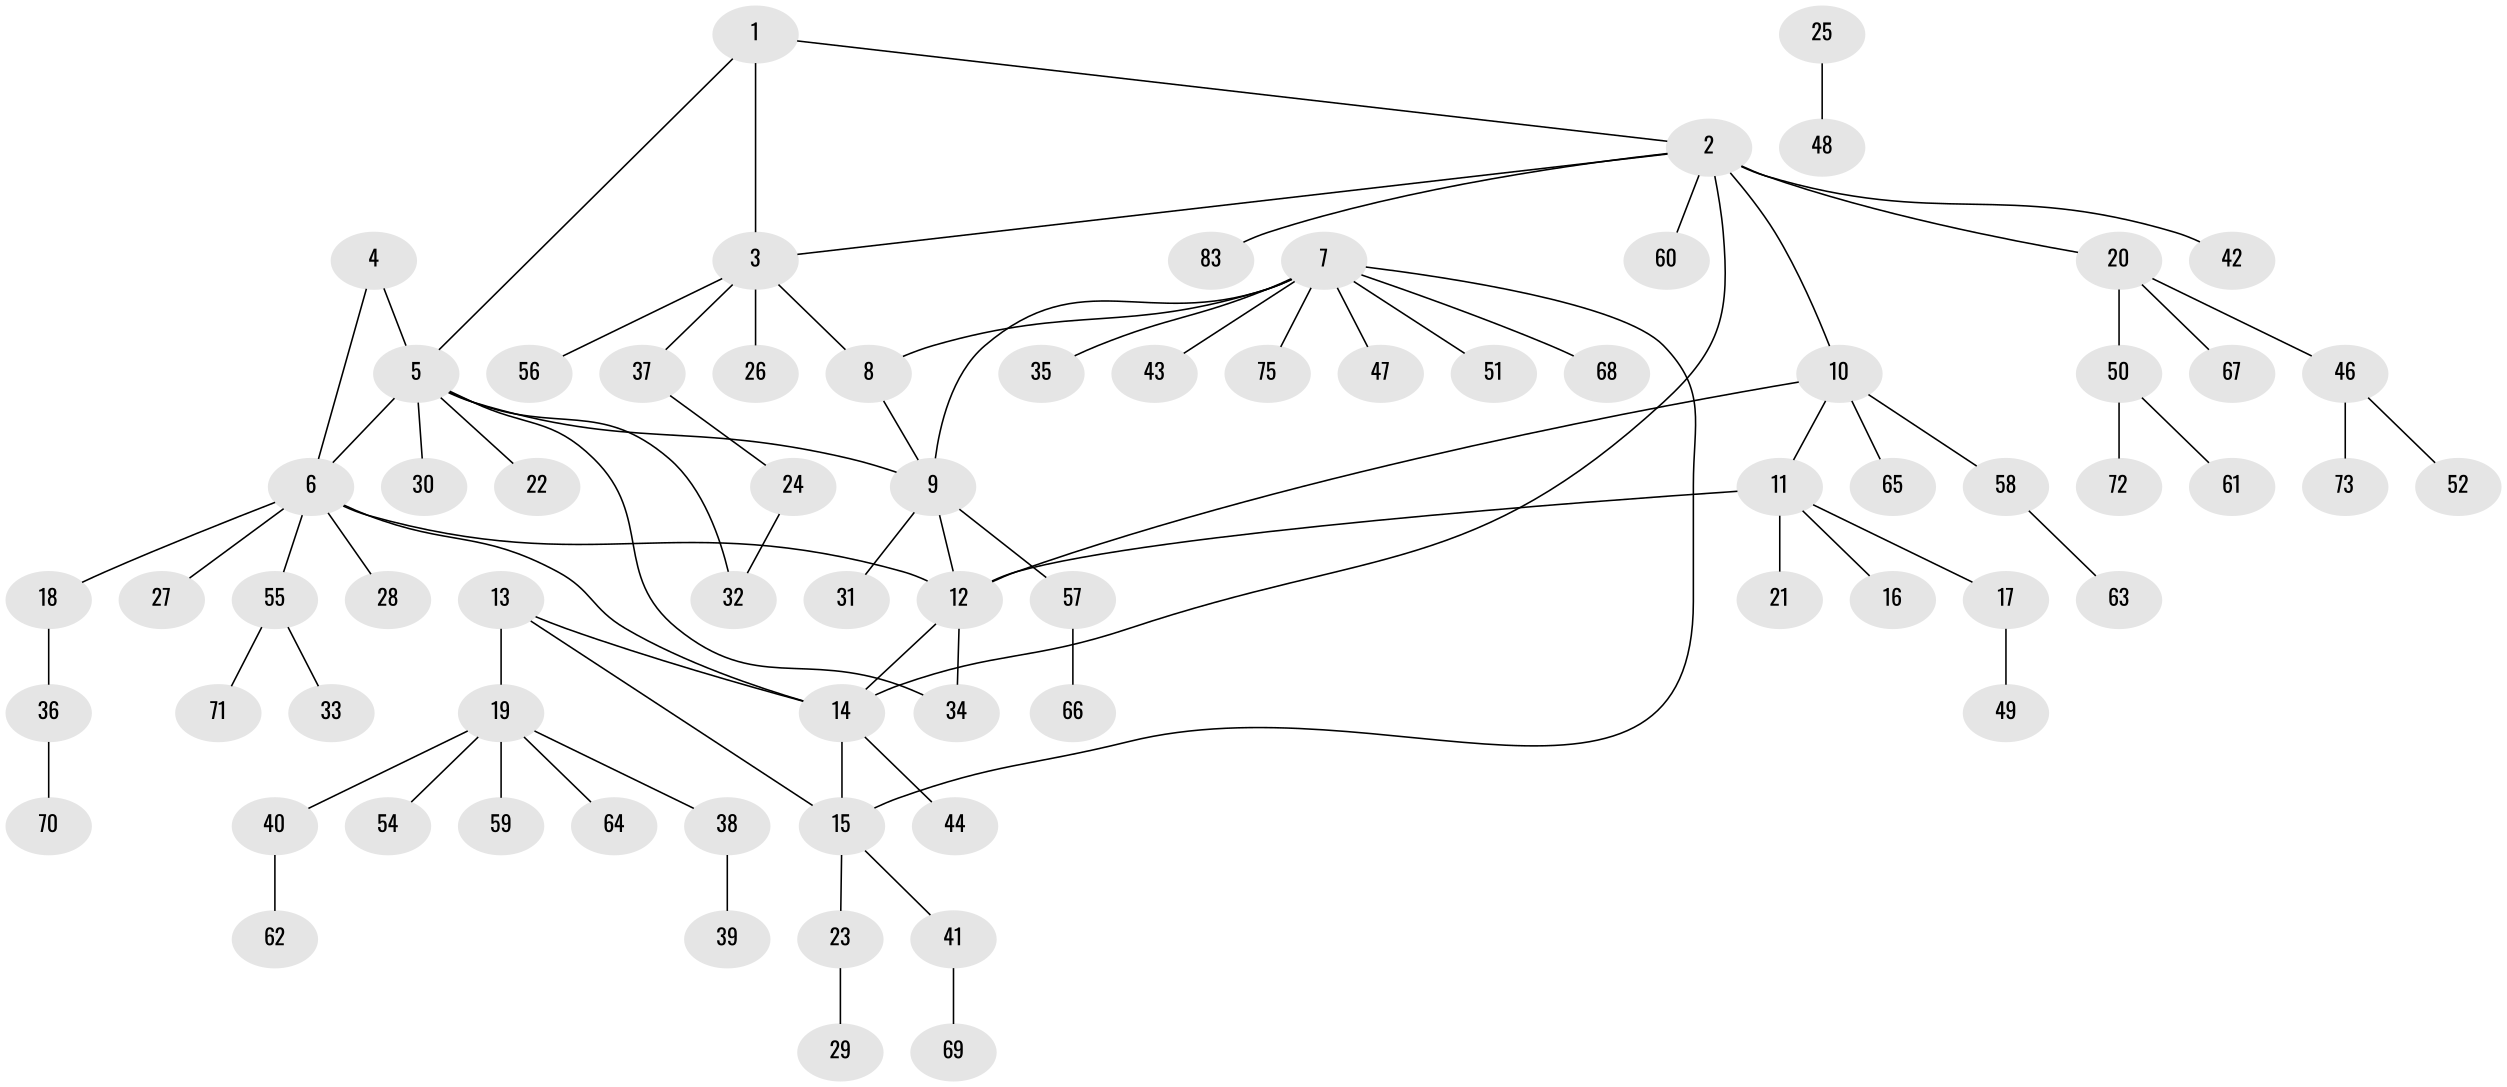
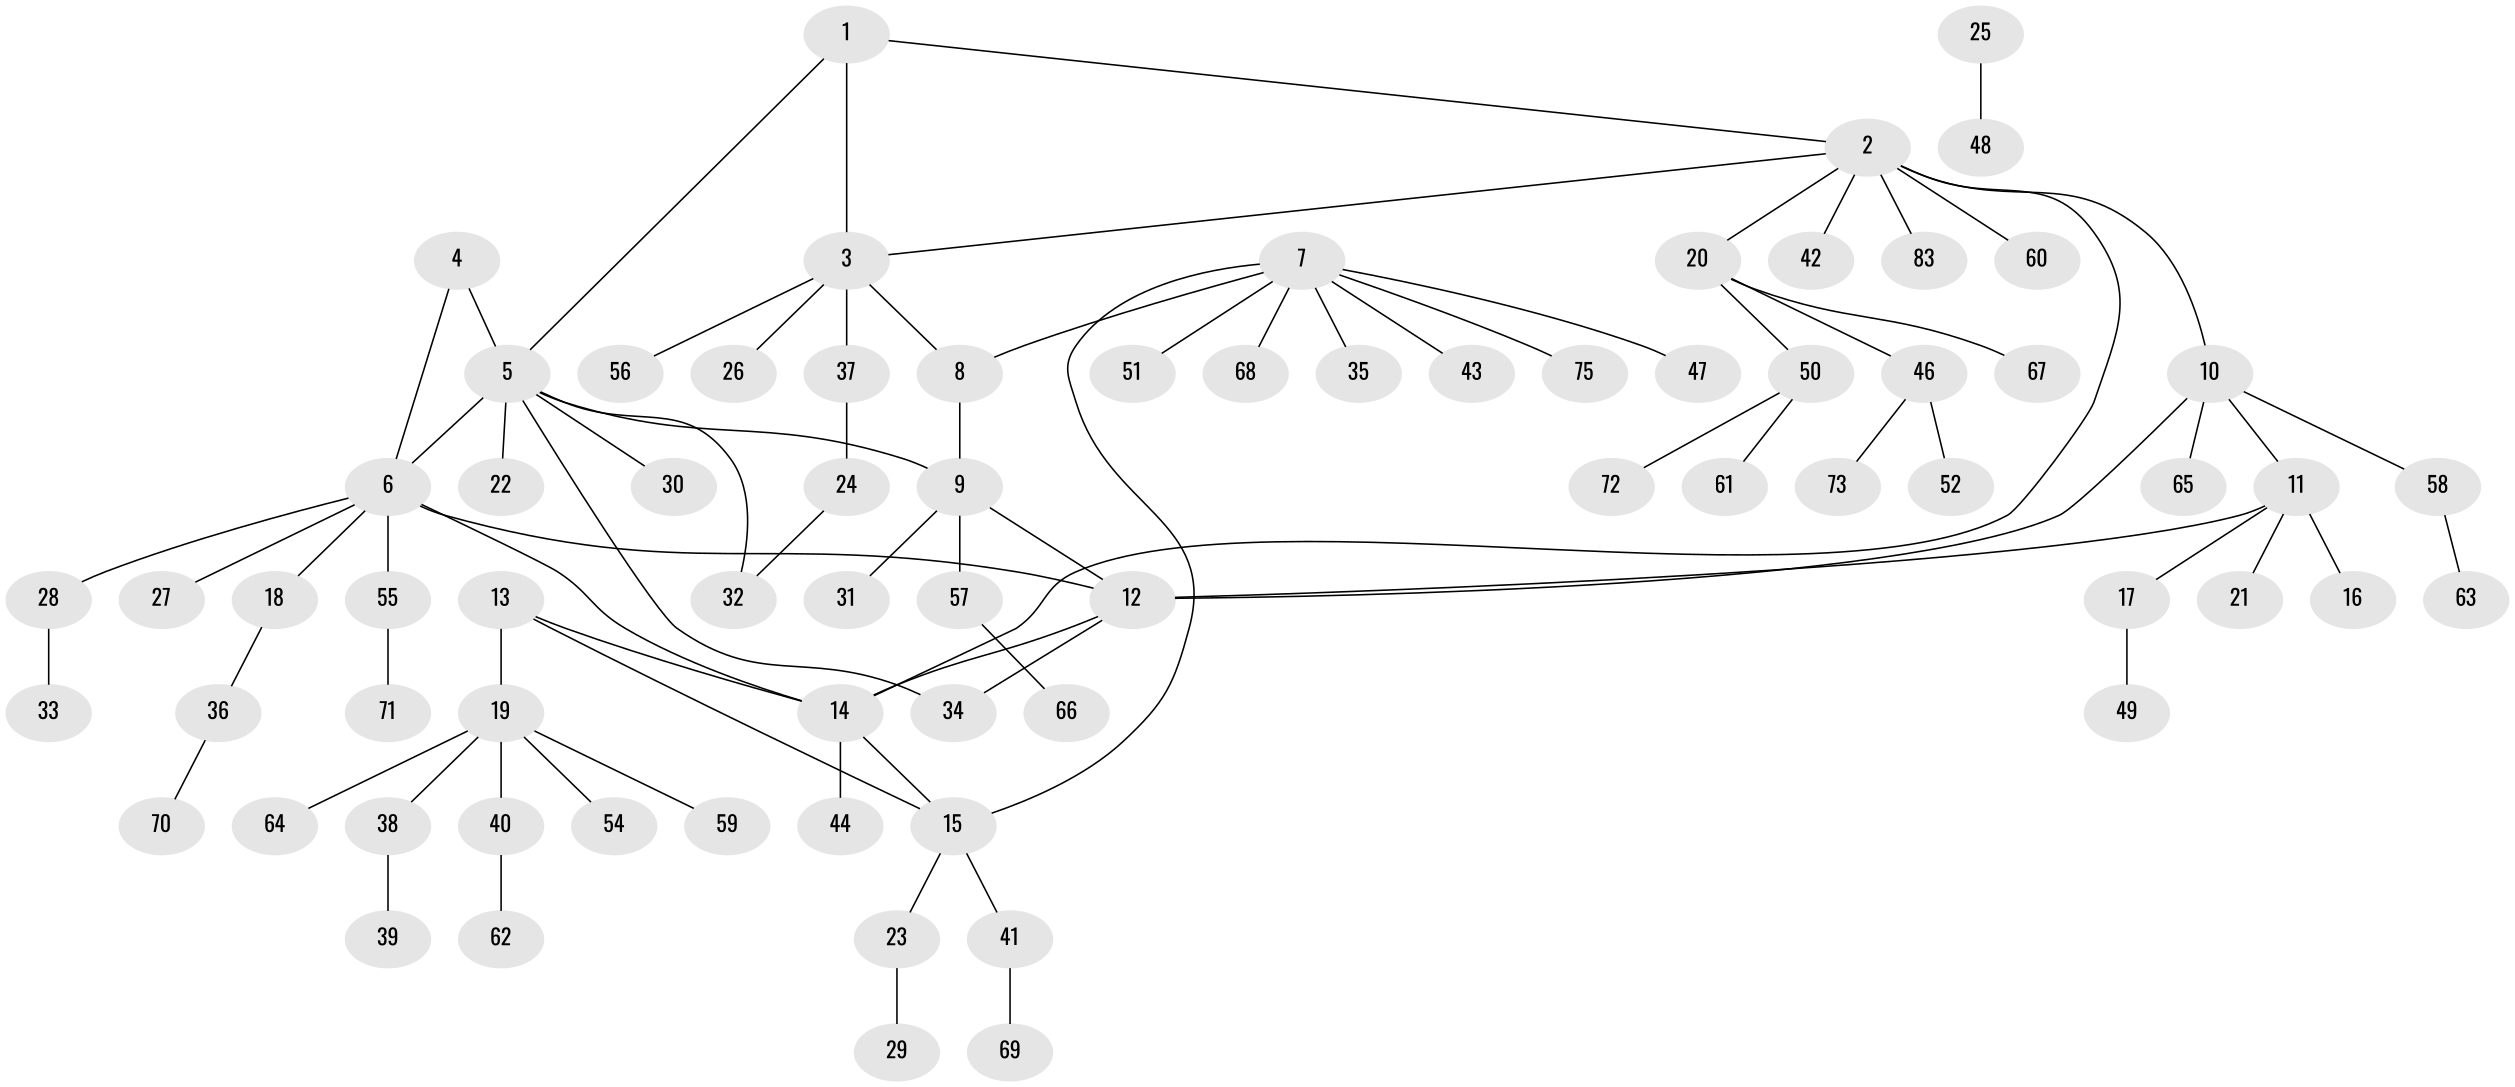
edge "7" -- "9": removed
edge "55" -- "33": now "28" -- "33"
